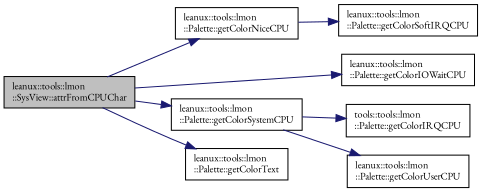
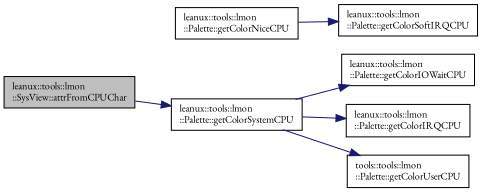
edge "leanux::tools::lmon ::SysView::attrFromCPUChar" -> "leanux::tools::lmon ::Palette::getColorNiceCPU": removed
edge "leanux::tools::lmon ::SysView::attrFromCPUChar" -> "leanux::tools::lmon ::Palette::getColorIOWaitCPU": now "leanux::tools::lmon ::Palette::getColorSystemCPU" -> "leanux::tools::lmon ::Palette::getColorIOWaitCPU"
node "tools::tools::lmon ::Palette::getColorIRQCPU": label "tools::tools::lmon ::Palette::getColorIRQCPU" -> "leanux::tools::lmon ::Palette::getColorIRQCPU"
node "leanux::tools::lmon ::Palette::getColorText": removed
node "leanux::tools::lmon ::Palette::getColorUserCPU": label "leanux::tools::lmon ::Palette::getColorUserCPU" -> "tools::tools::lmon ::Palette::getColorUserCPU"
